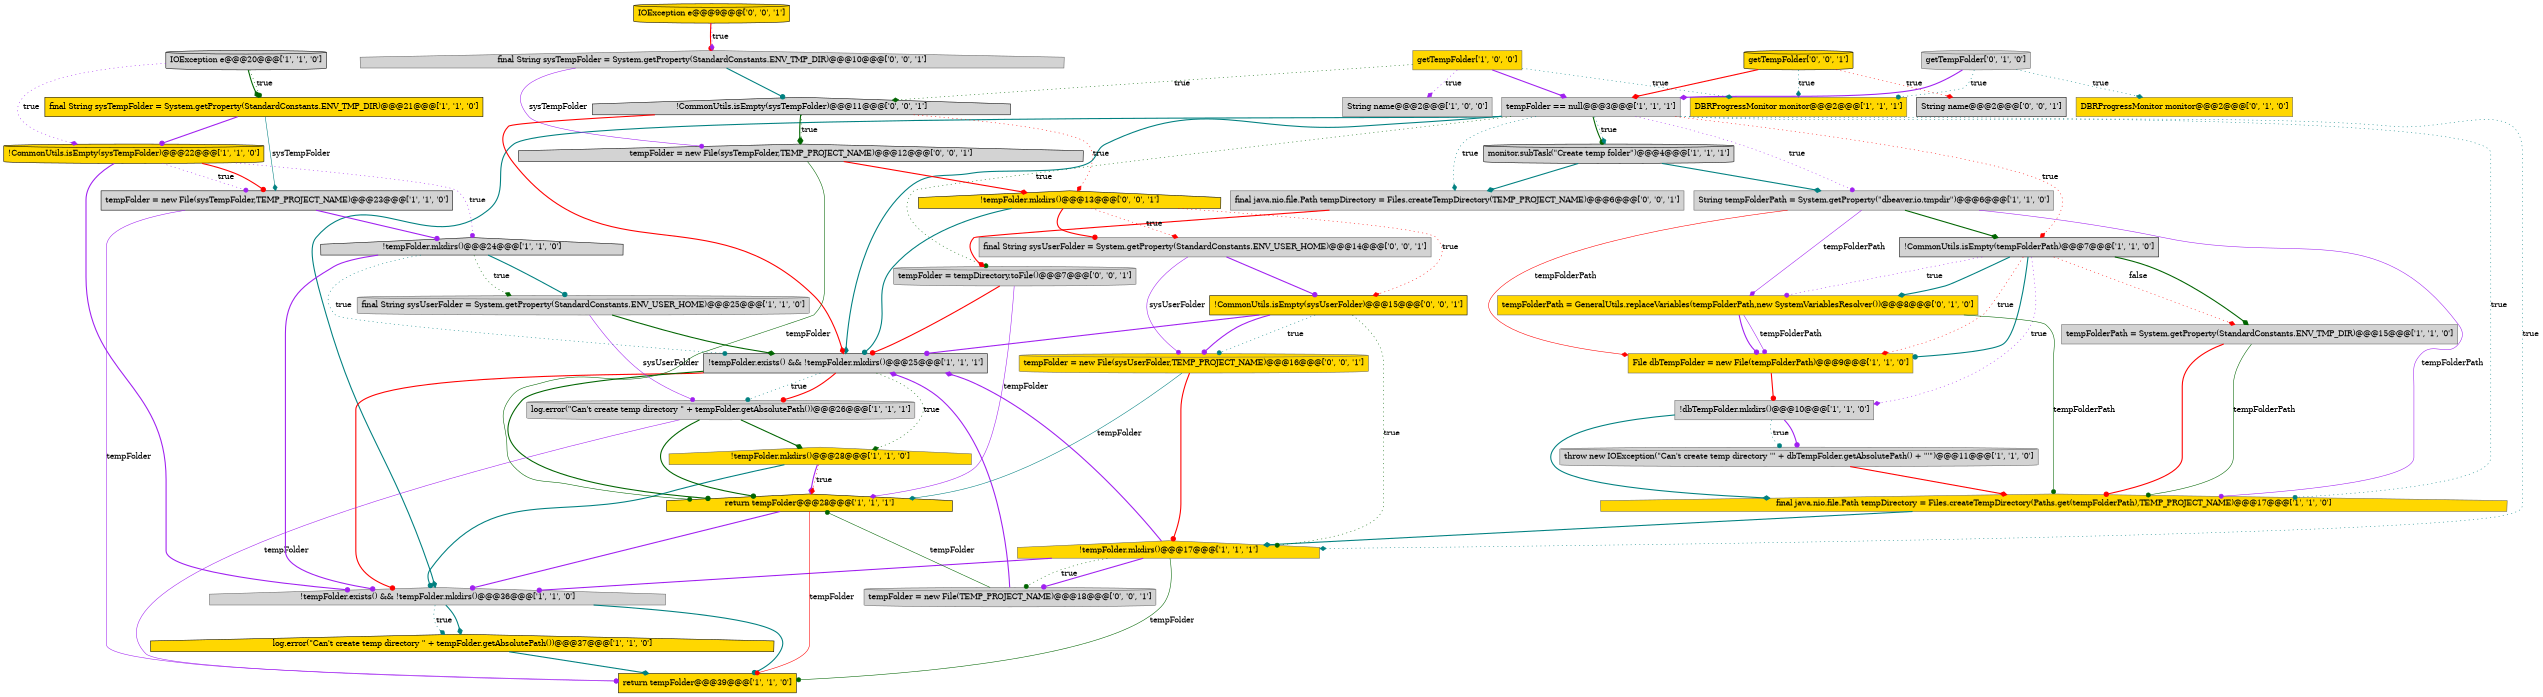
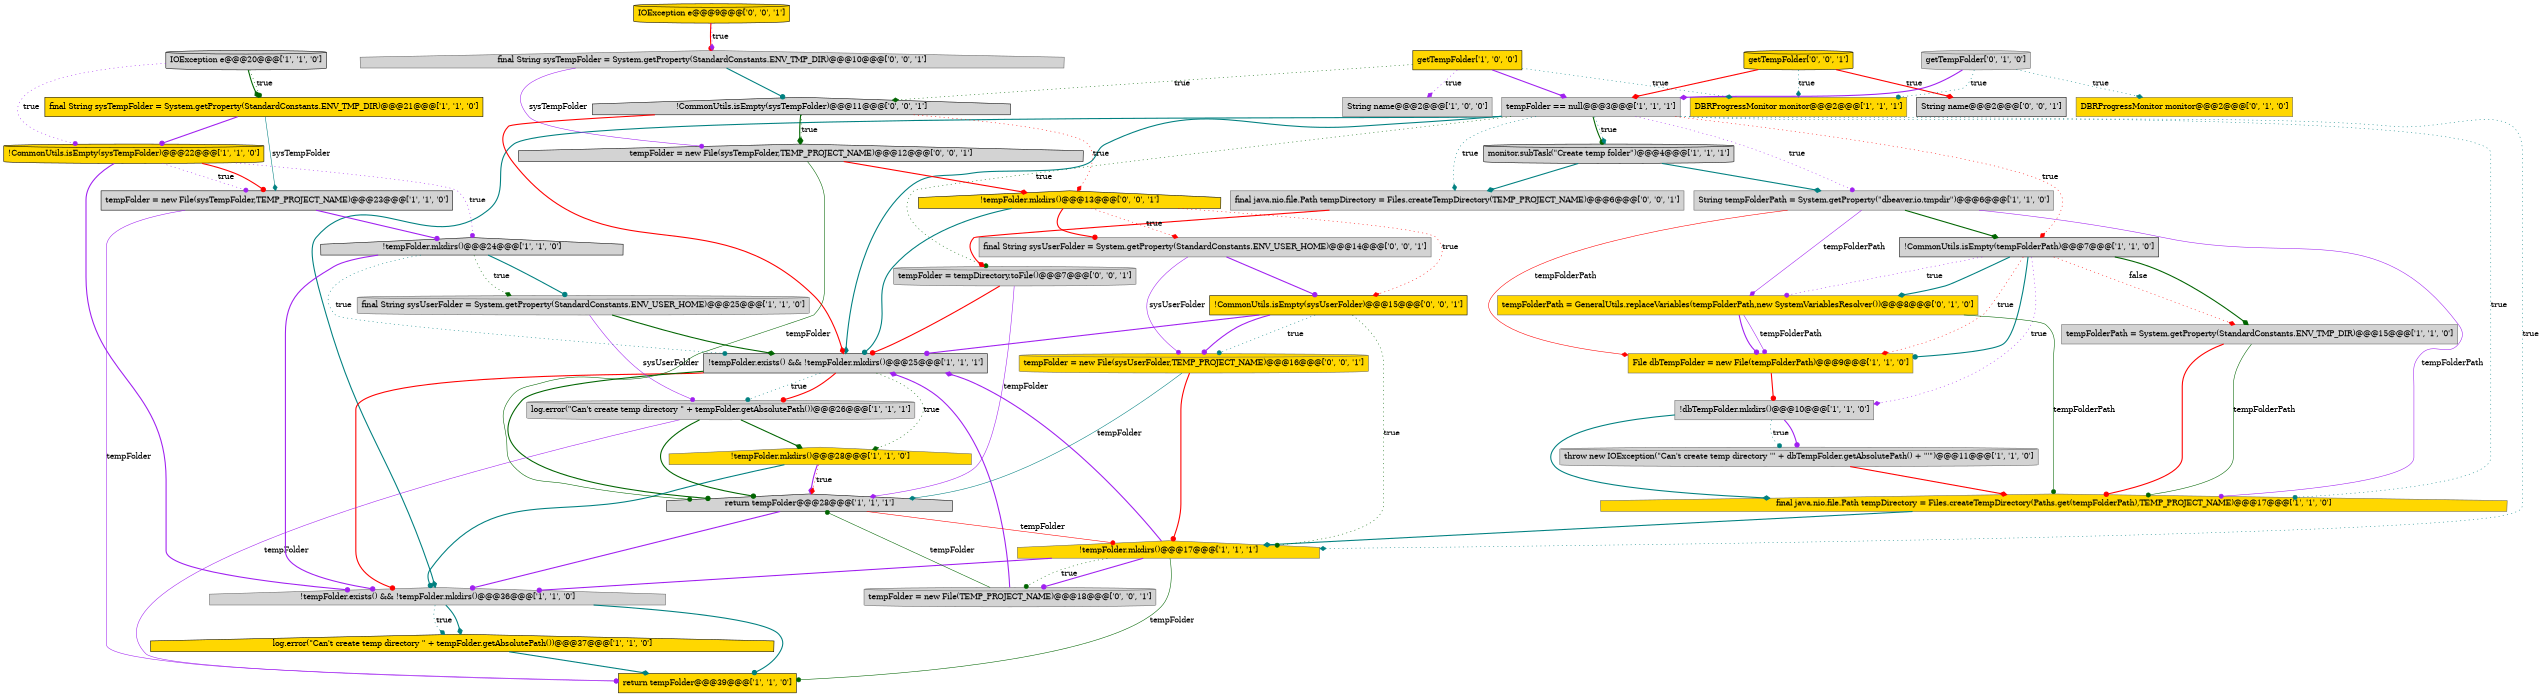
node "getTempFolder['1', '0', '0']": color gray40 -> black
edge "IOException e@@@20@@@['1', '1', '0']" -> "!CommonUtils.isEmpty(sysTempFolder)@@@22@@@['1', '1', '0']": arrowhead diamond -> dot
edge "getTempFolder['0', '0', '1']" -> "String name@@@2@@@['0', '0', '1']": style dotted -> bold
node "return tempFolder@@@28@@@['1', '1', '1']": fillcolor gold -> lightgrey
edge "return tempFolder@@@28@@@['1', '1', '1']" -> "return tempFolder@@@39@@@['1', '1', '0']": now "return tempFolder@@@28@@@['1', '1', '1']" -> "!tempFolder.mkdirs()@@@17@@@['1', '1', '1']"
